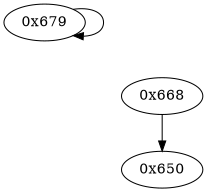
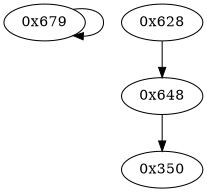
node "0x628": added
node "0x668": label "0x668" -> "0x648"
node "0x650": label "0x650" -> "0x350"
